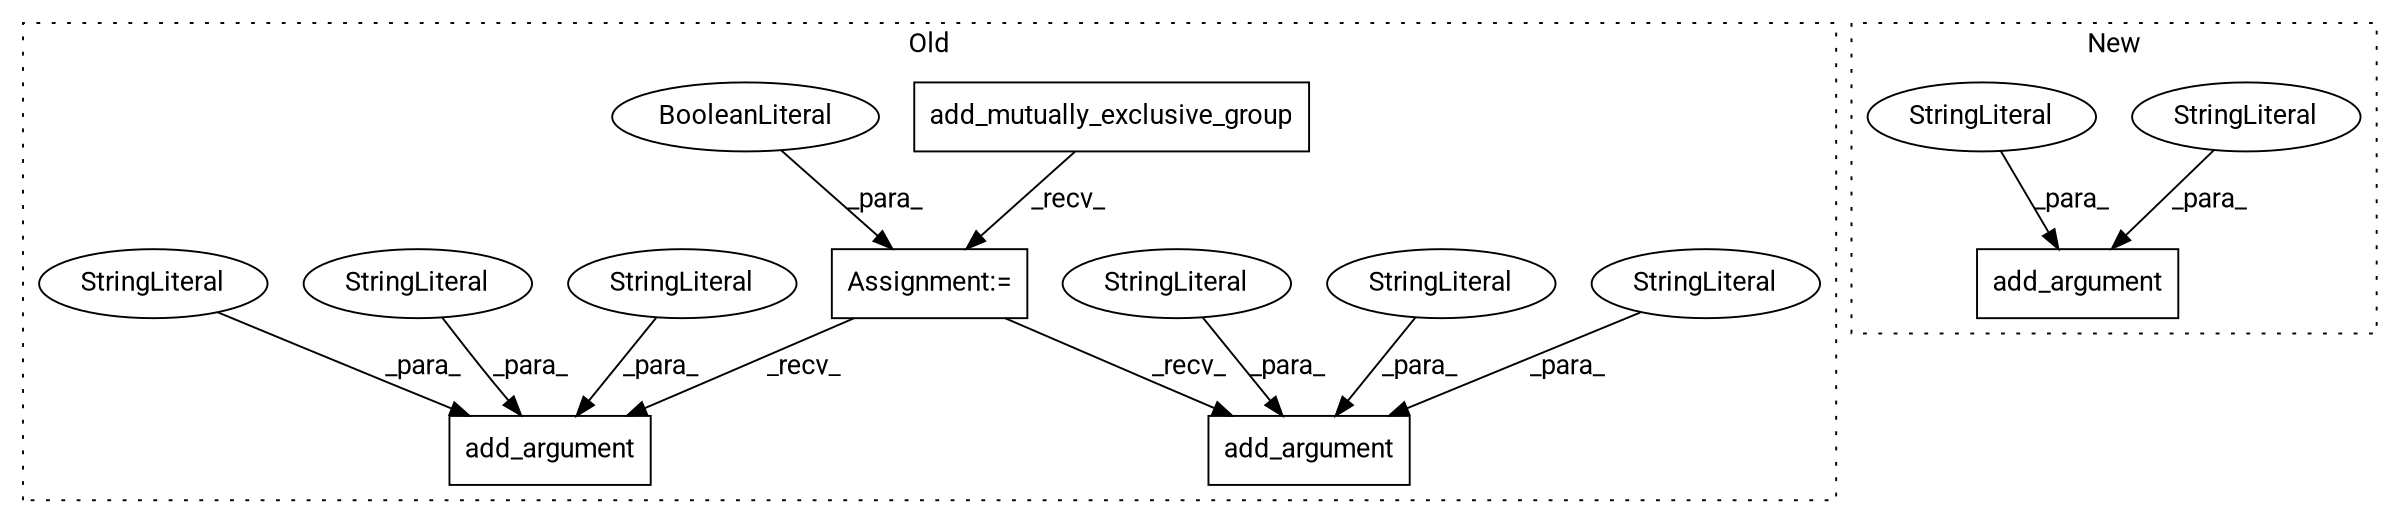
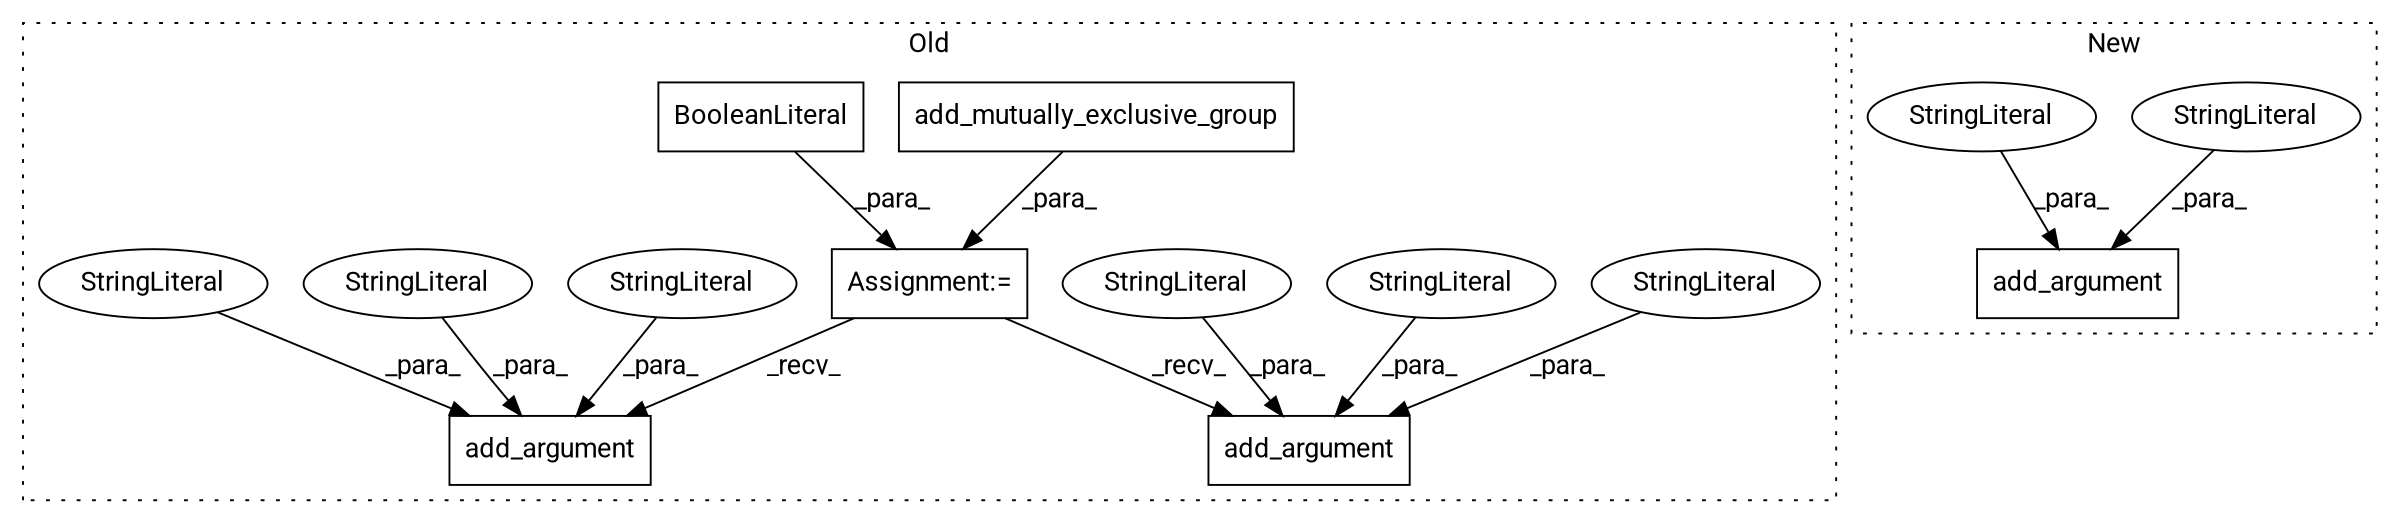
node "BooleanLiteral": shape ellipse -> box
edge "add_mutually_exclusive_group" -> "Assignment:=": label "_recv_" -> "_para_"
